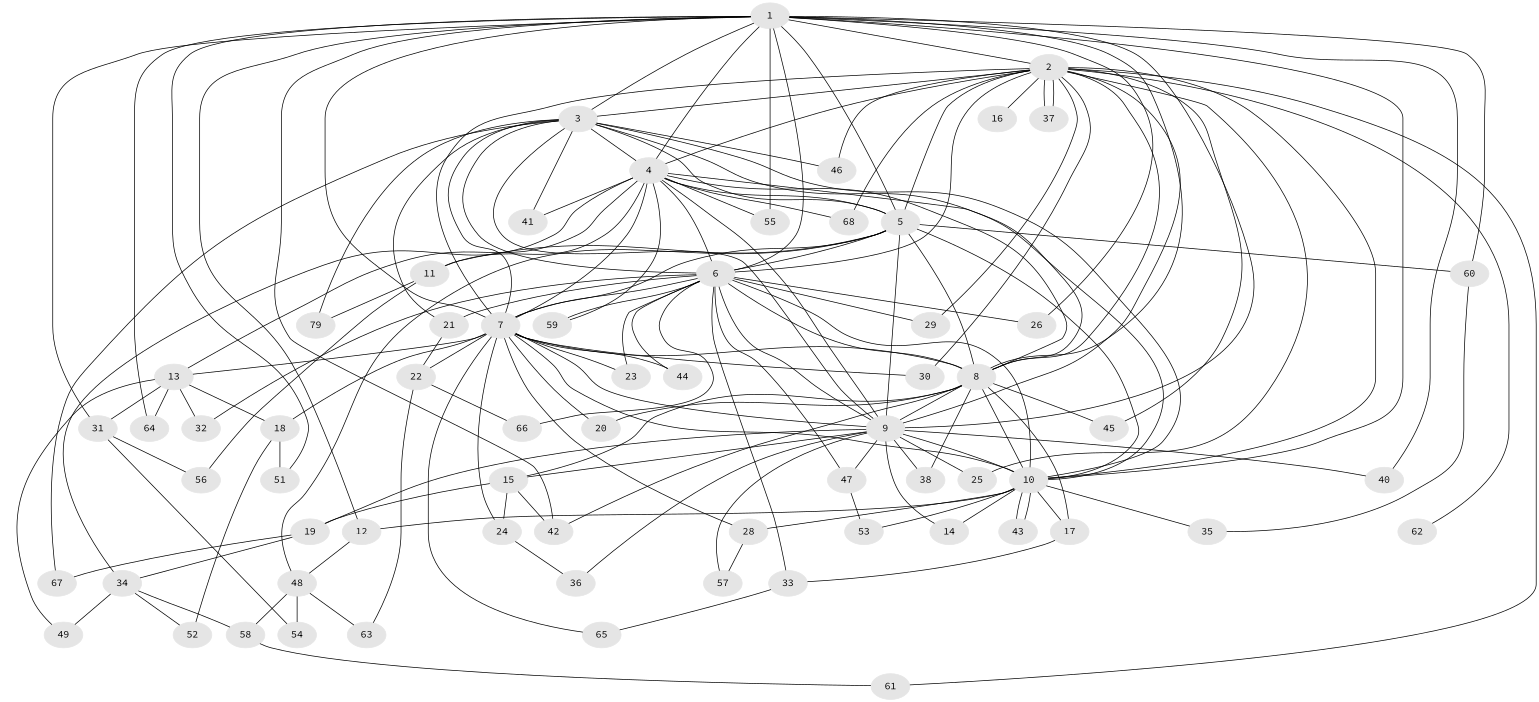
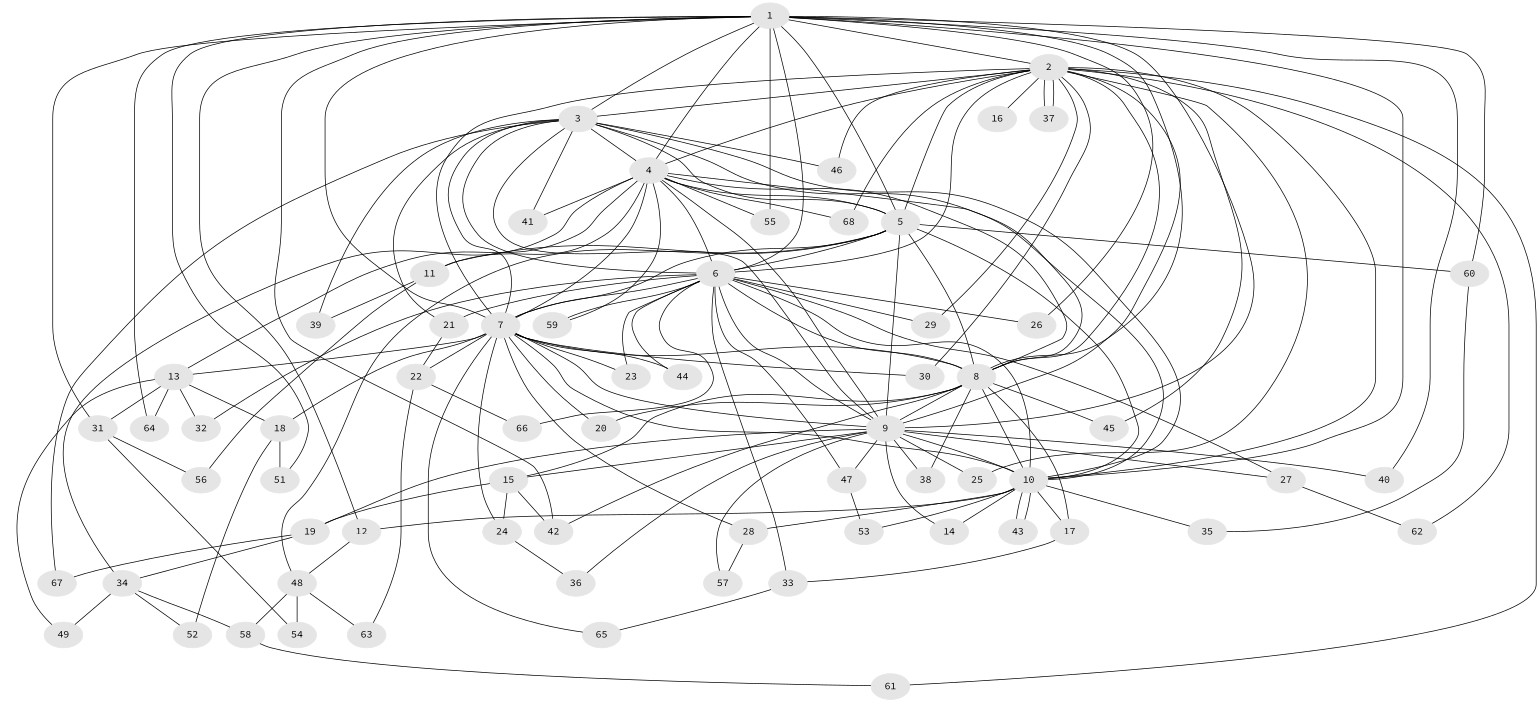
node "79": label "79" -> "39"
node "27": added
